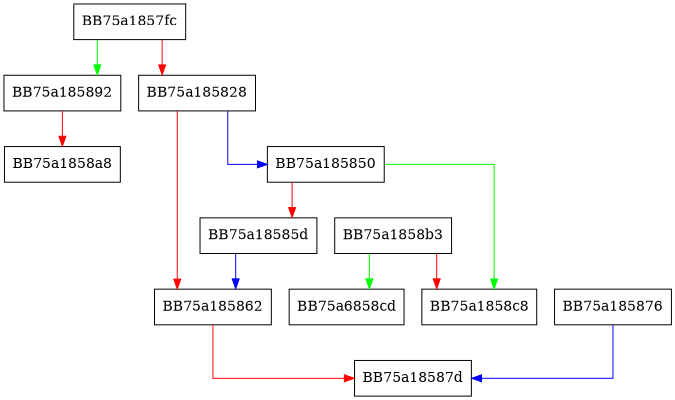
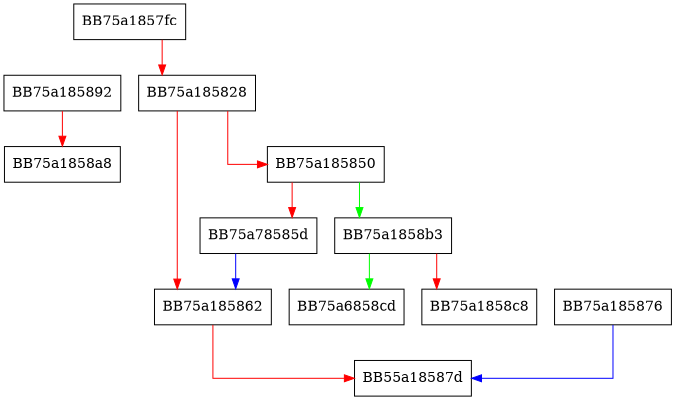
edge "BB75a1857fc" -> "BB75a185892": removed
edge "BB75a185828" -> "BB75a185850": color blue -> red
edge "BB75a185850" -> "BB75a1858c8": now "BB75a185850" -> "BB75a1858b3"
node "BB75a18585d": label "BB75a18585d" -> "BB75a78585d"
node "BB75a18587d": label "BB75a18587d" -> "BB55a18587d"
